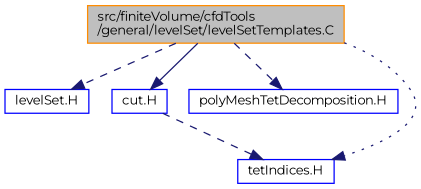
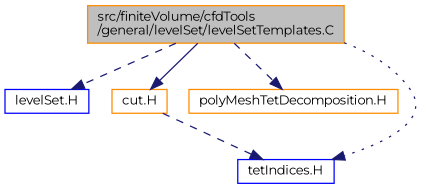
node "cut.H": color blue -> darkorange
node "polyMeshTetDecomposition.H": color blue -> darkorange
